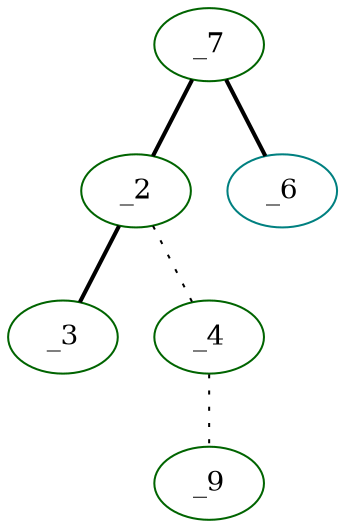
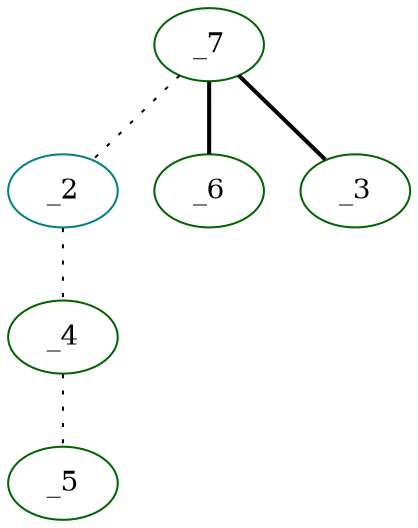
edge "_7" -- "_2": style bold -> dotted
node "_2": color darkgreen -> teal
node "_6": color teal -> darkgreen
edge "_2" -- "_3": now "_7" -- "_3"
node "_9": label "_9" -> "_5"
